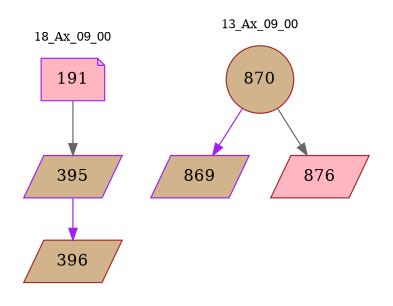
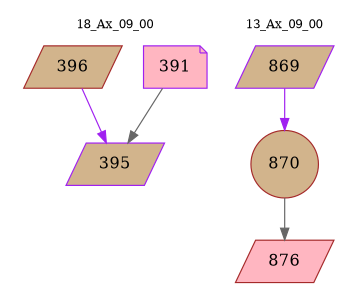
node "191": label "191" -> "391"
edge "870" -> "869": reversed
edge "395" -> "396": reversed
